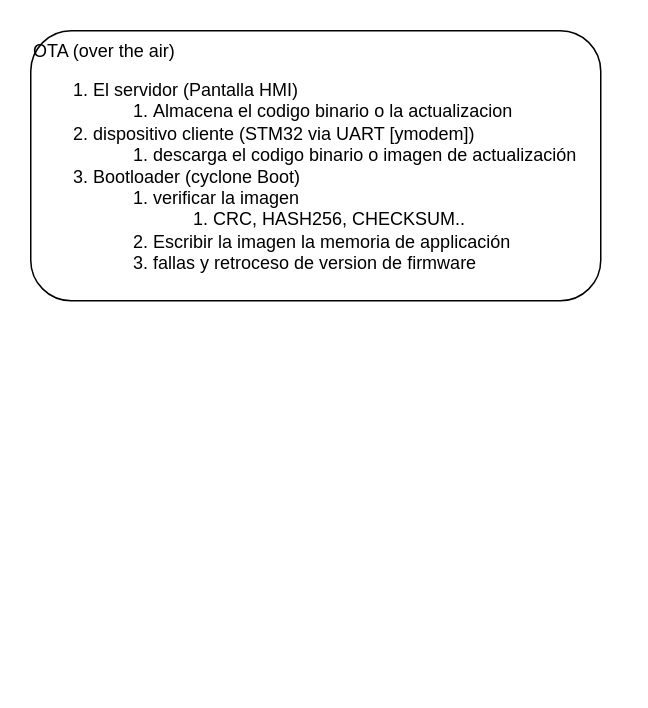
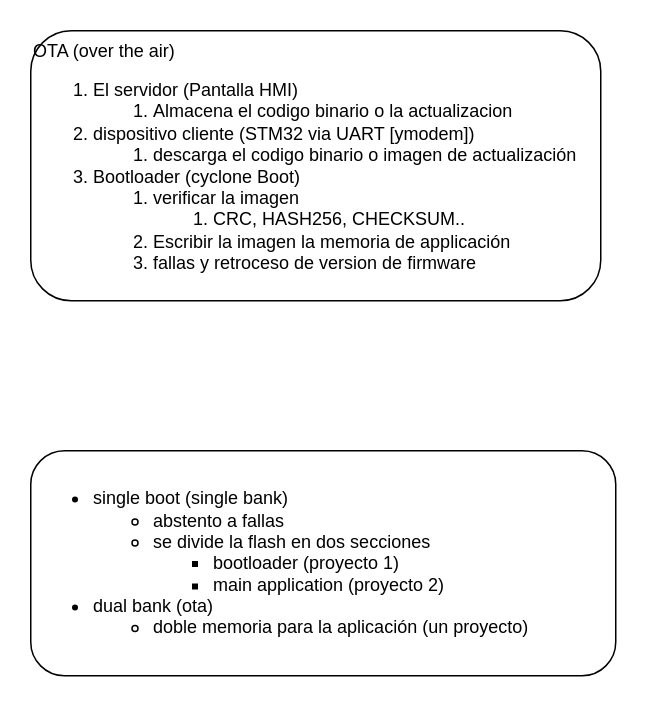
node "single boot (single bank) abstento a fallas se divide la flash en dos secciones bootloader (proyecto 1) main application (proyecto 2) dual bank (ota) doble memoria para la aplicación (un proyecto)": added
